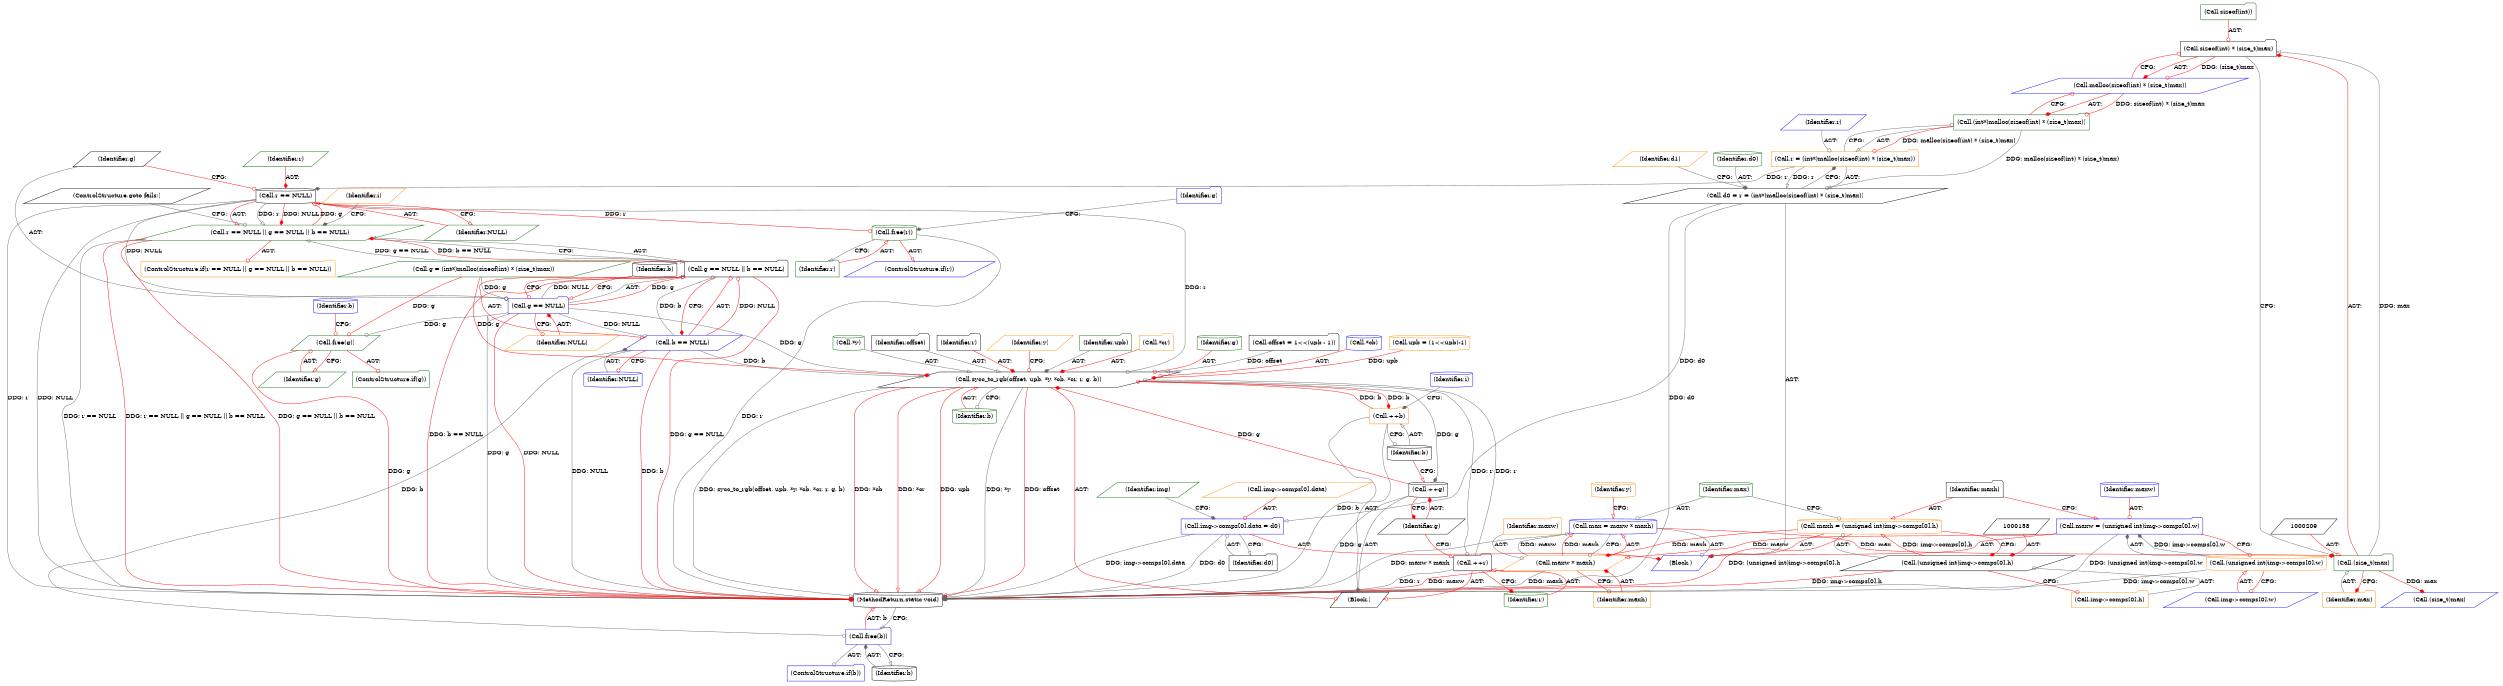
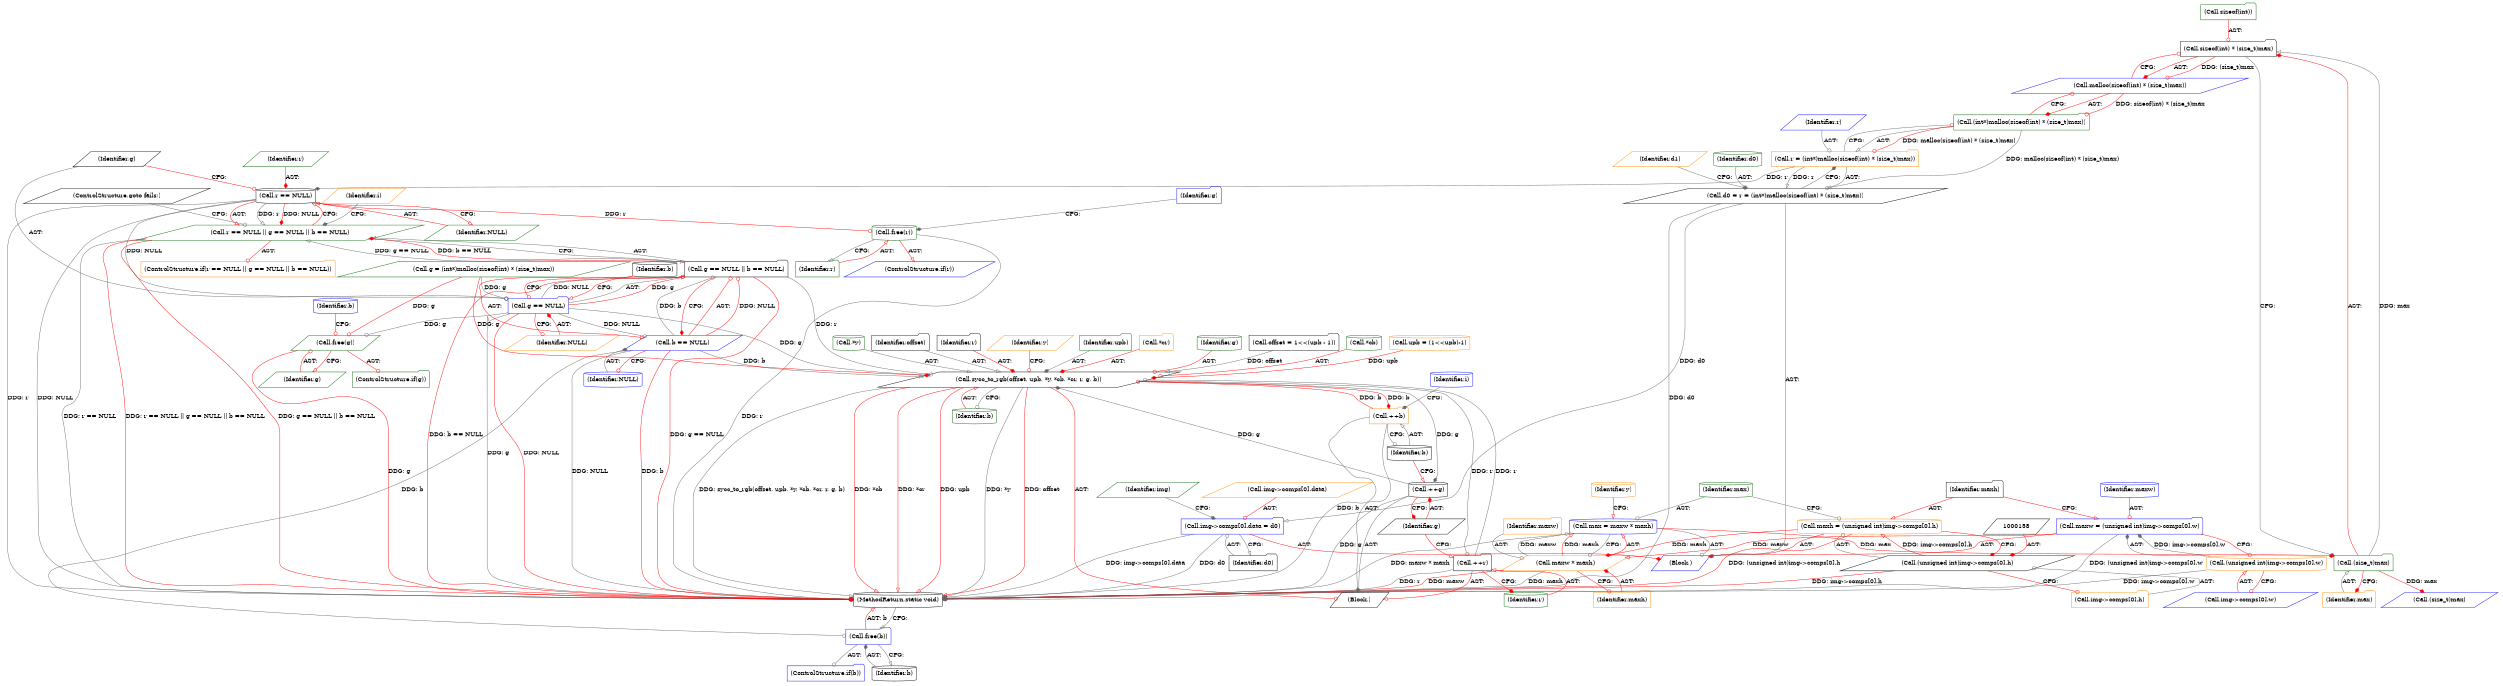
edge "(Call,r == NULL)" -> "(Call,sycc_to_rgb(offset, upb, *y, *cb, *cr, r, g, b))": now "(Call,g == NULL || b == NULL)" -> "(Call,sycc_to_rgb(offset, upb, *y, *cb, *cr, r, g, b))"
edge "(Call,r == NULL || g == NULL || b == NULL)" -> "(Call,r == NULL)": label "DDG: g" -> "CFG: "
node "(Call,*cb)": color blue -> darkgreen
edge "(Call,++g)" -> "(Call,sycc_to_rgb(offset, upb, *y, *cb, *cr, r, g, b))": color red -> gray40
node "1000209": removed
